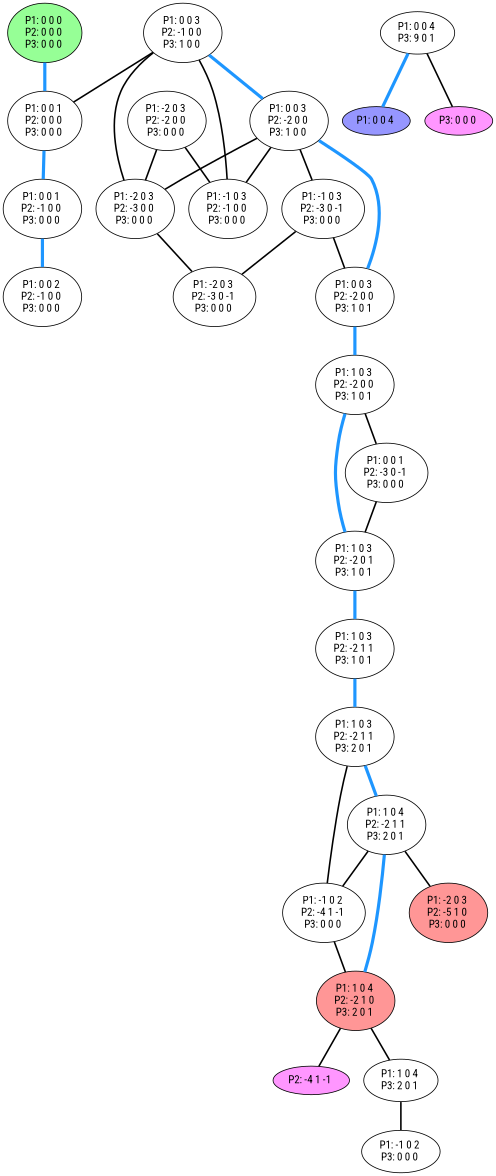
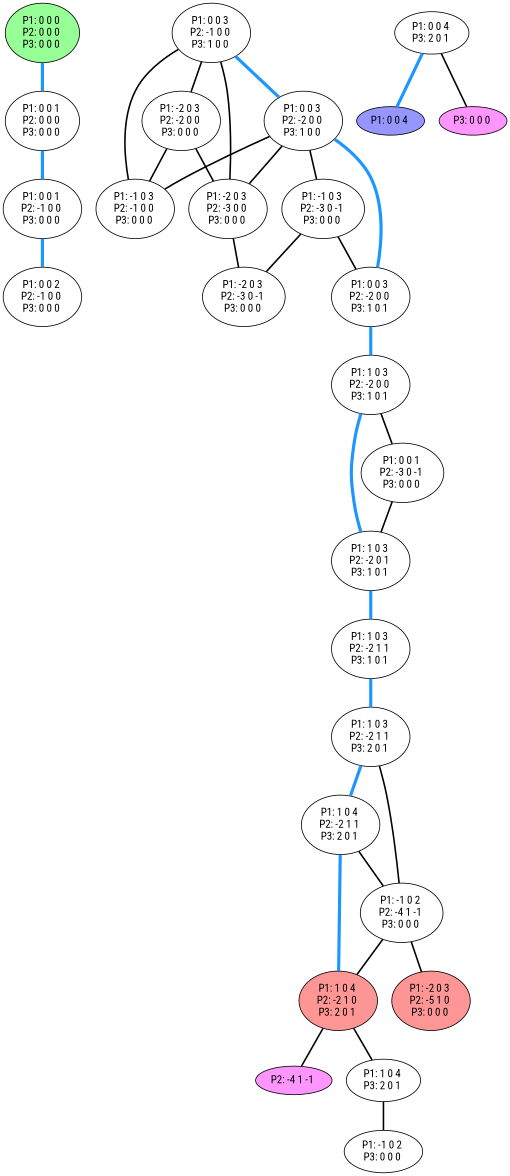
node "P1: 0 0 4 P3: 9 0 1": label "P1: 0 0 4 P3: 9 0 1" -> "P1: 0 0 4 P3: 2 0 1"
edge "P1: 0 0 3 P2: -1 0 0 P3: 1 0 0" -- "P1: 0 0 1 P2: 0 0 0 P3: 0 0 0": now "P1: 0 0 3 P2: -1 0 0 P3: 1 0 0" -- "P1: -2 0 3 P2: -2 0 0 P3: 0 0 0"
edge "P1: 1 0 4 P2: -2 1 1 P3: 2 0 1" -- "P1: -2 0 3 P2: -5 1 0 P3: 0 0 0": now "P1: -1 0 2 P2: -4 1 -1 P3: 0 0 0" -- "P1: -2 0 3 P2: -5 1 0 P3: 0 0 0"
